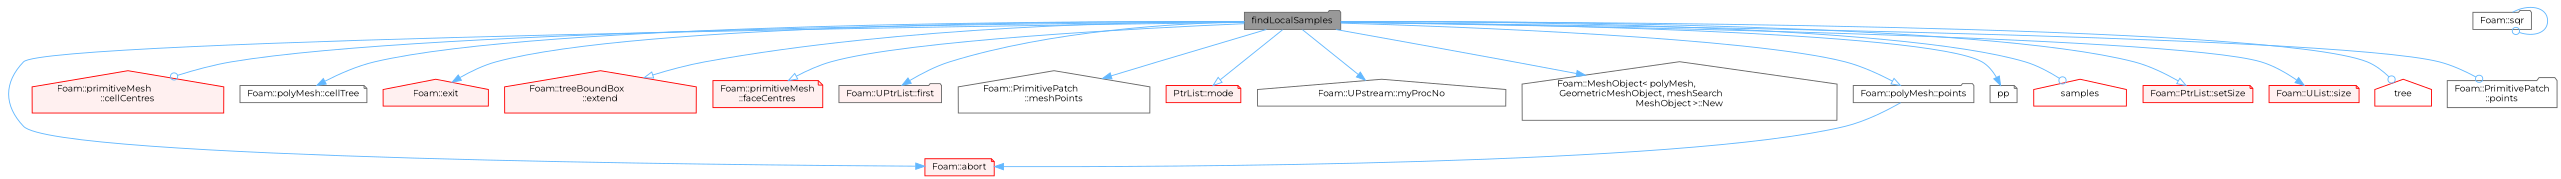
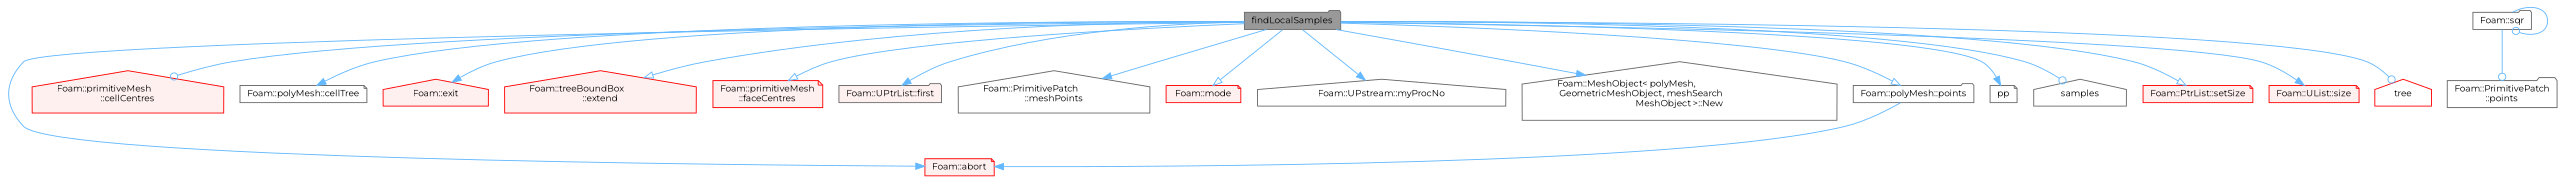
edge "findLocalSamples" -> "Foam::PrimitivePatch ::points": now "Foam::sqr" -> "Foam::PrimitivePatch ::points"
node "PtrList::mode": label "PtrList::mode" -> "Foam::mode"
node "samples": color red -> grey40
